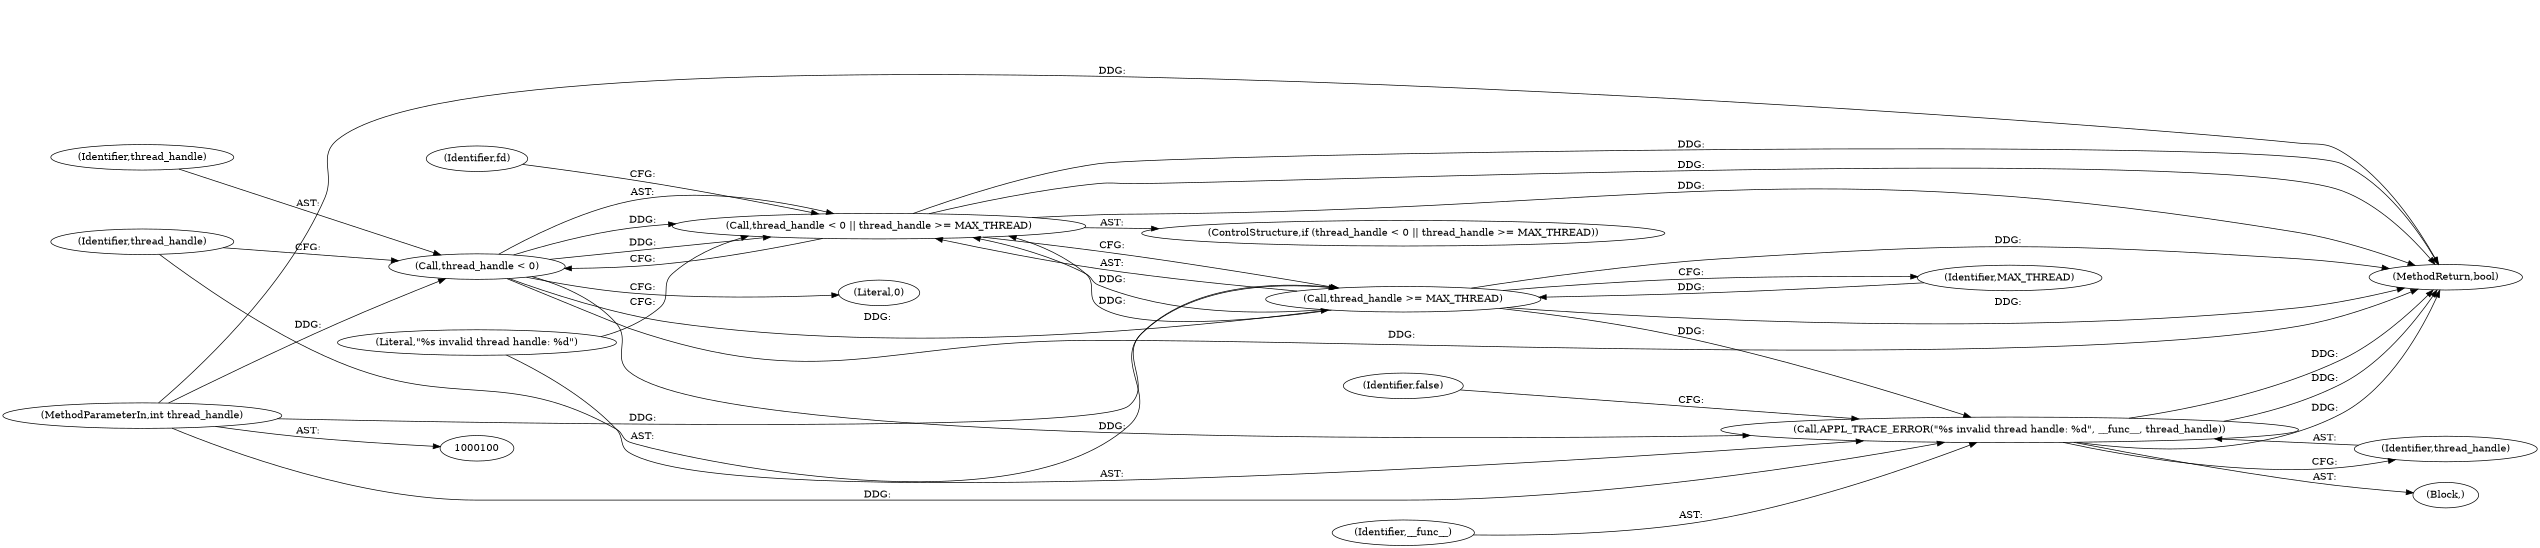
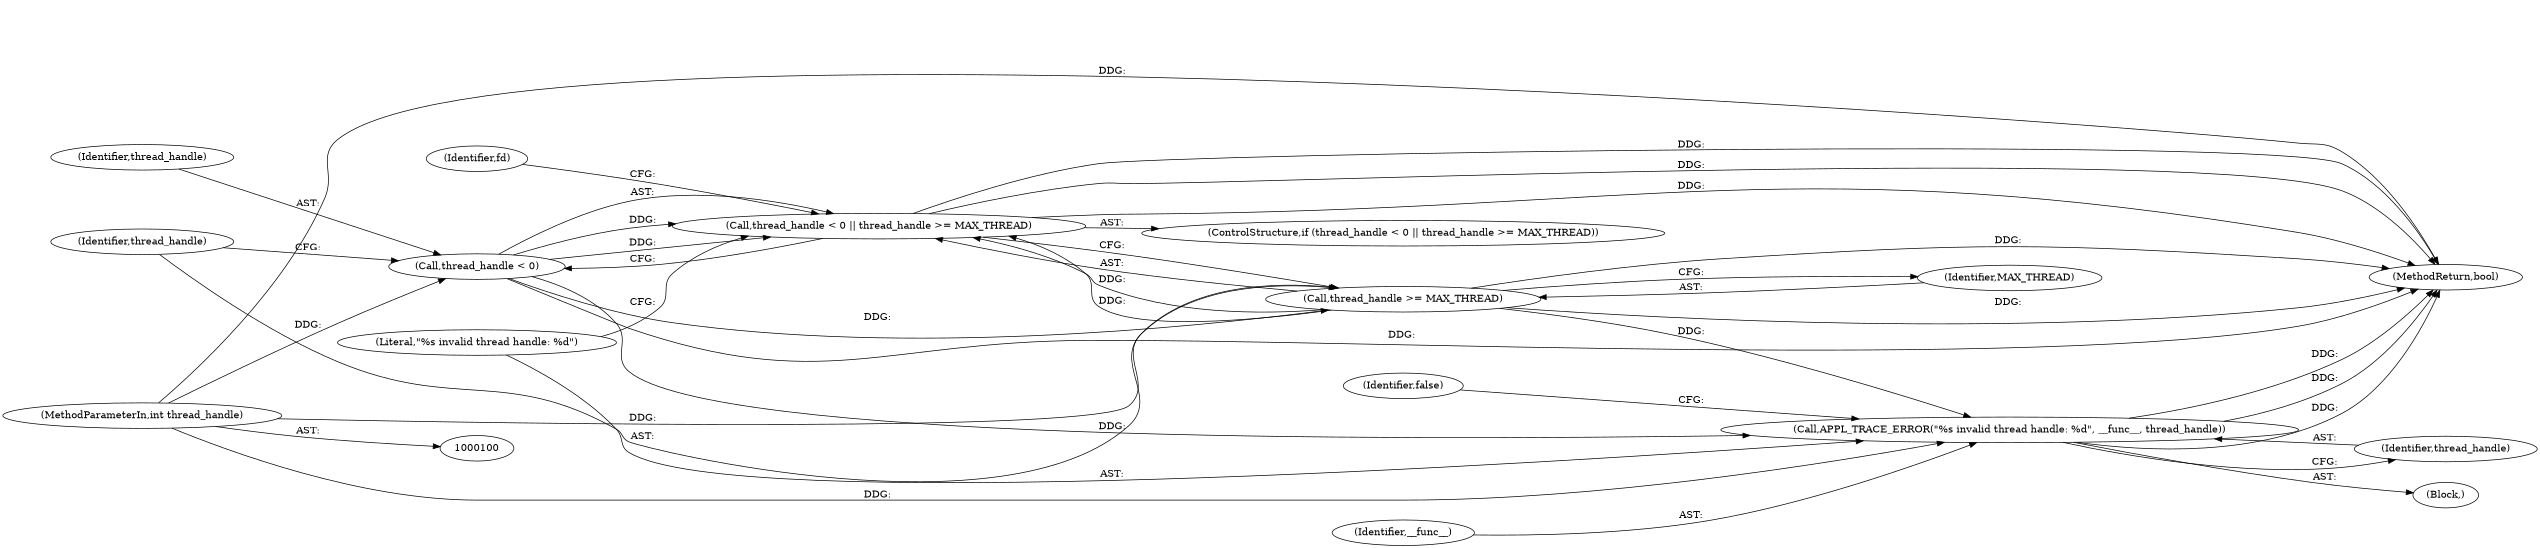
edge "(Identifier,MAX_THREAD)" -> "(Call,thread_handle >= MAX_THREAD)": label "DDG: " -> "AST: "
node "(Literal,0)": removed
